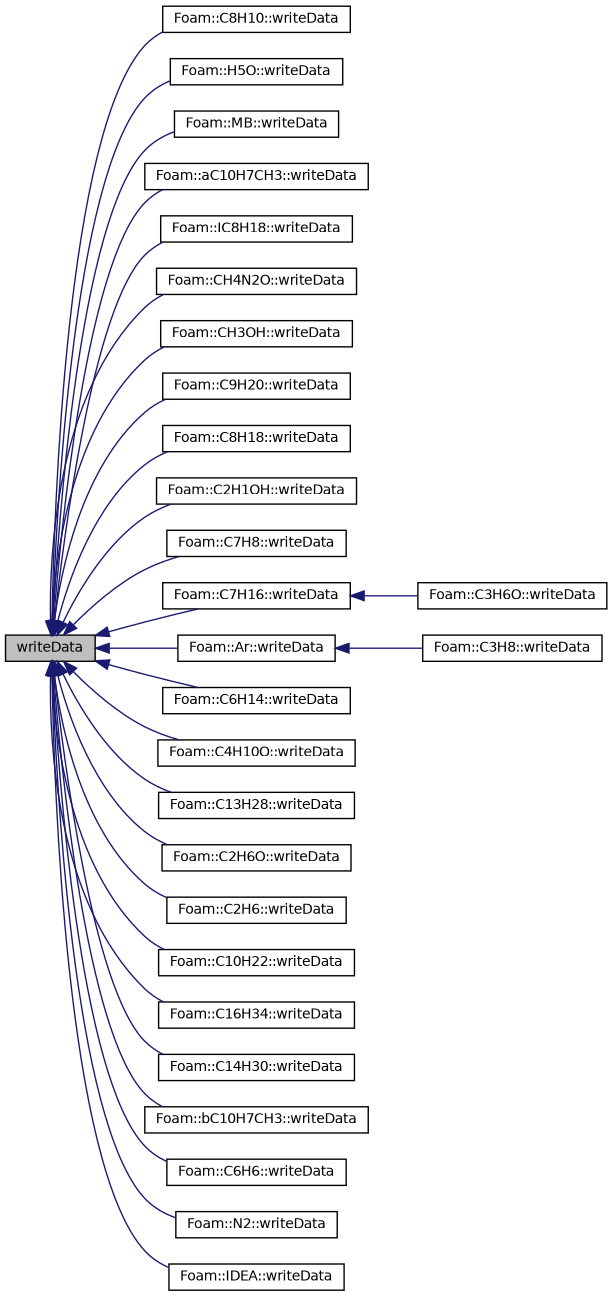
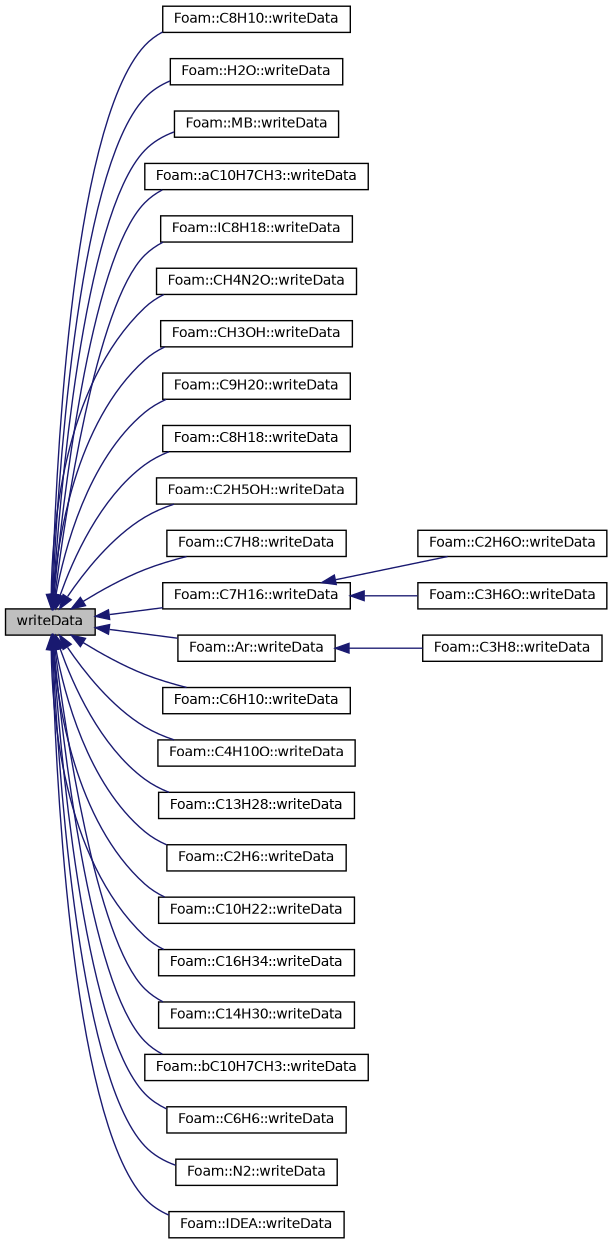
node "Foam::H5O::writeData": label "Foam::H5O::writeData" -> "Foam::H2O::writeData"
node "Foam::C2H1OH::writeData": label "Foam::C2H1OH::writeData" -> "Foam::C2H5OH::writeData"
node "Foam::C6H14::writeData": label "Foam::C6H14::writeData" -> "Foam::C6H10::writeData"
edge "Foam::C2H6O::writeData" -> "writeData": now "Foam::C2H6O::writeData" -> "Foam::C7H16::writeData"
